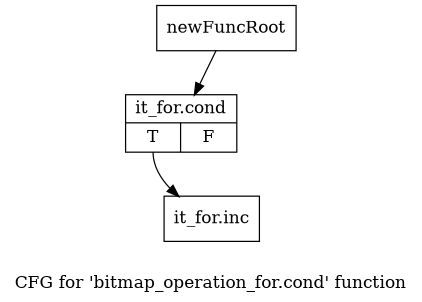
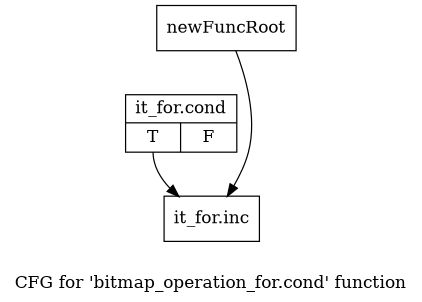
edge "newFuncRoot" -> "it_for.cond": now "newFuncRoot" -> "it_for.inc"
